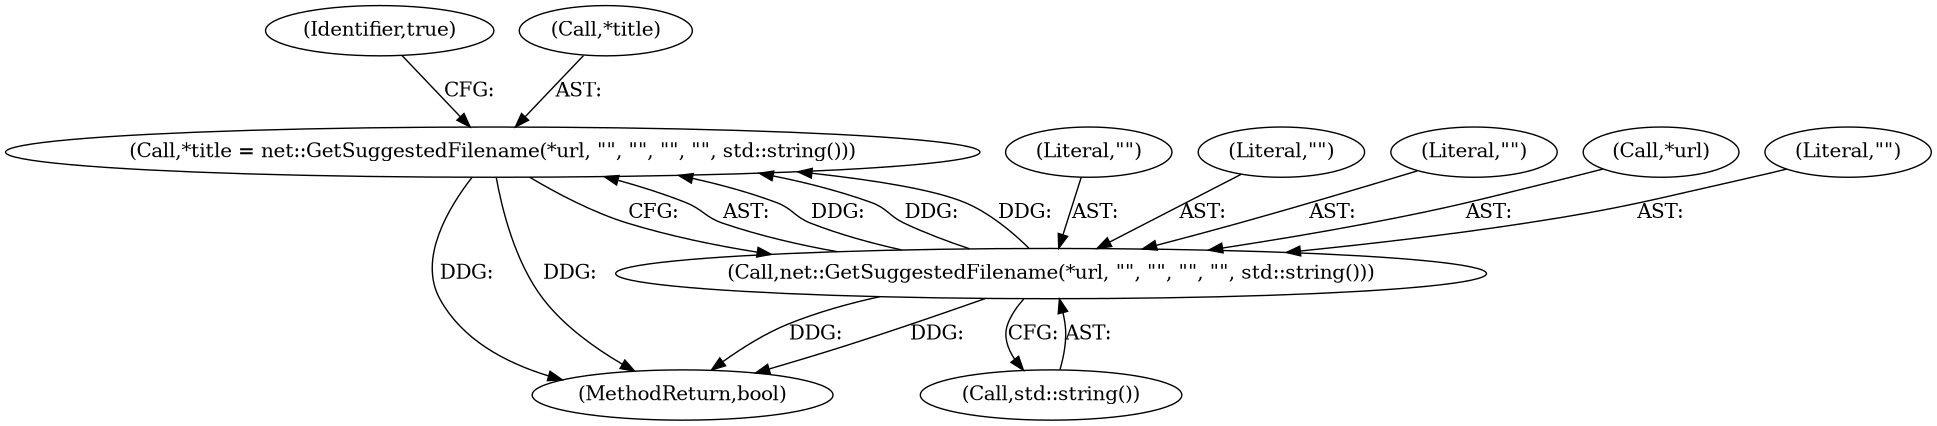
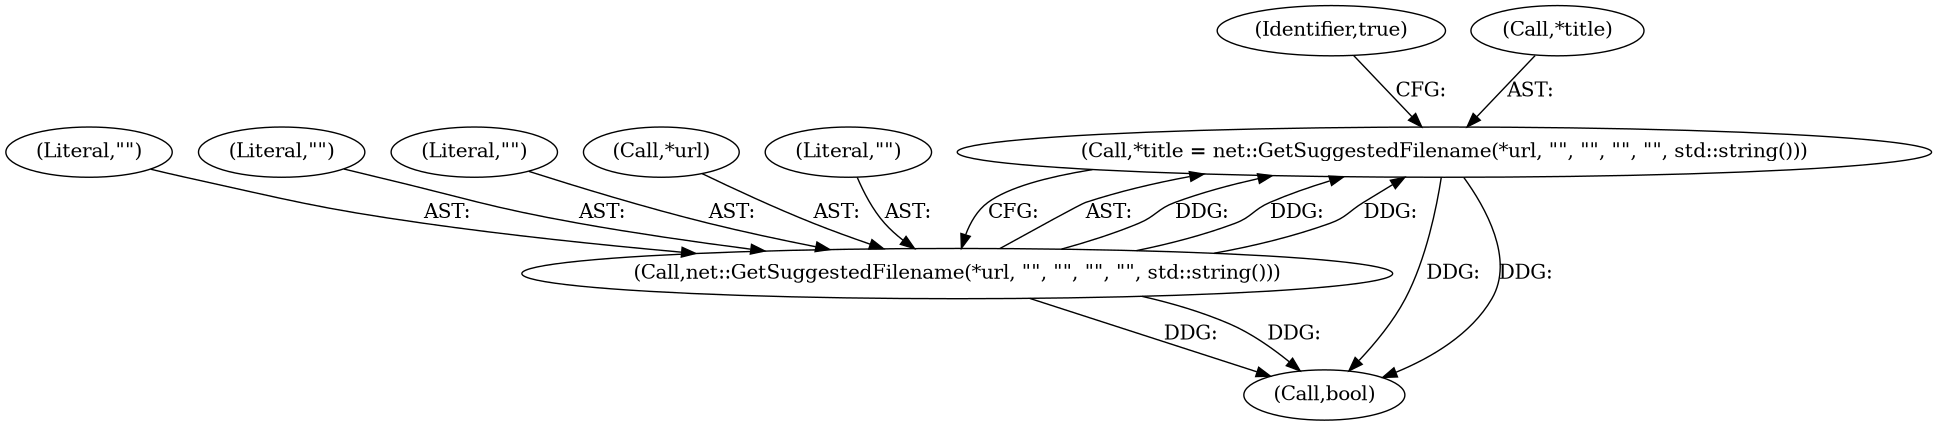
node "(MethodReturn,bool)": label "(MethodReturn,bool)" -> "(Call,bool)"
node "(Call,std::string())": removed
